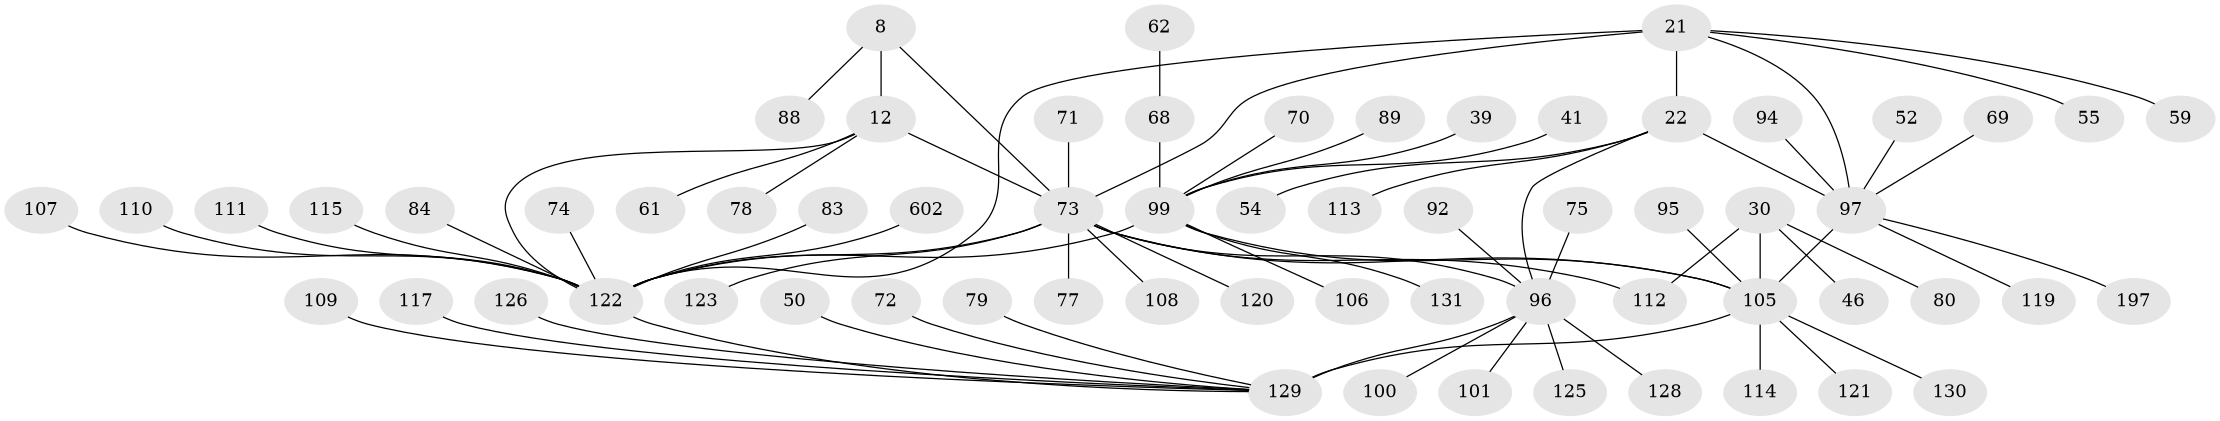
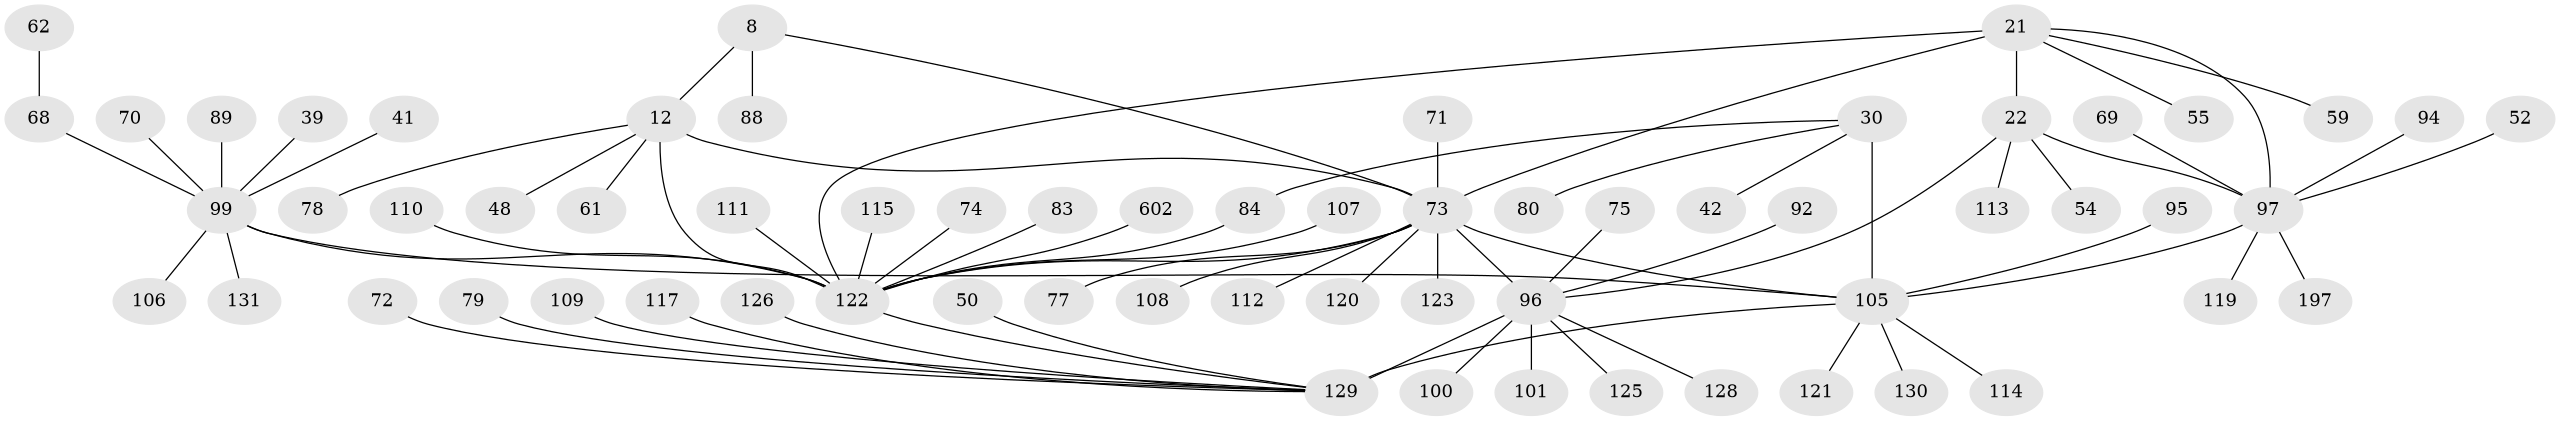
node "48": added
edge "30" -- "112": now "30" -- "84"
node "46": label "46" -> "42"
